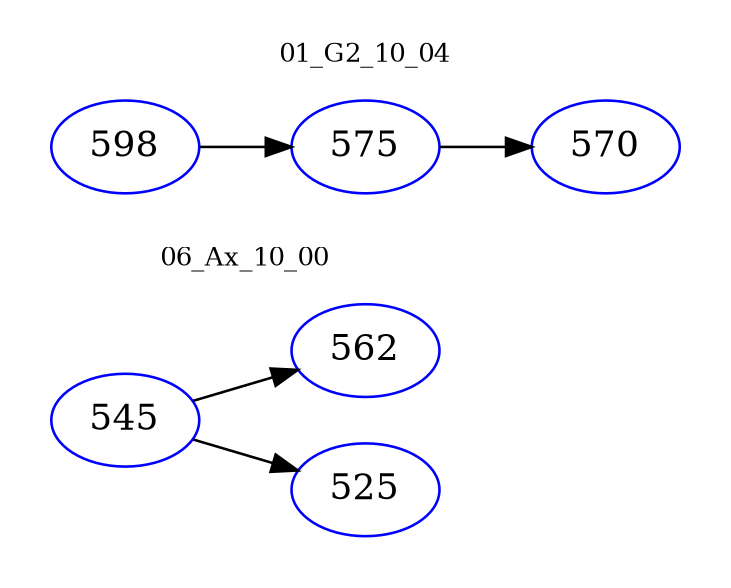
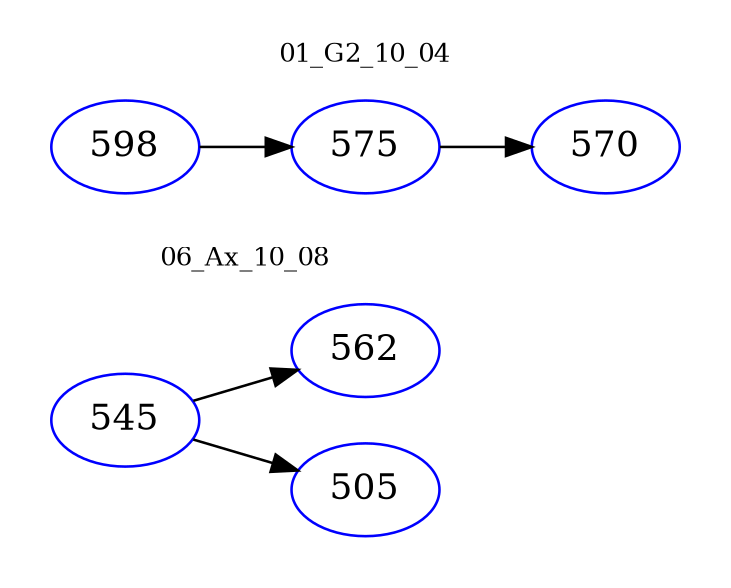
cluster "06_Ax_10_00": label "06_Ax_10_00" -> "06_Ax_10_08"
node "525": label "525" -> "505"
